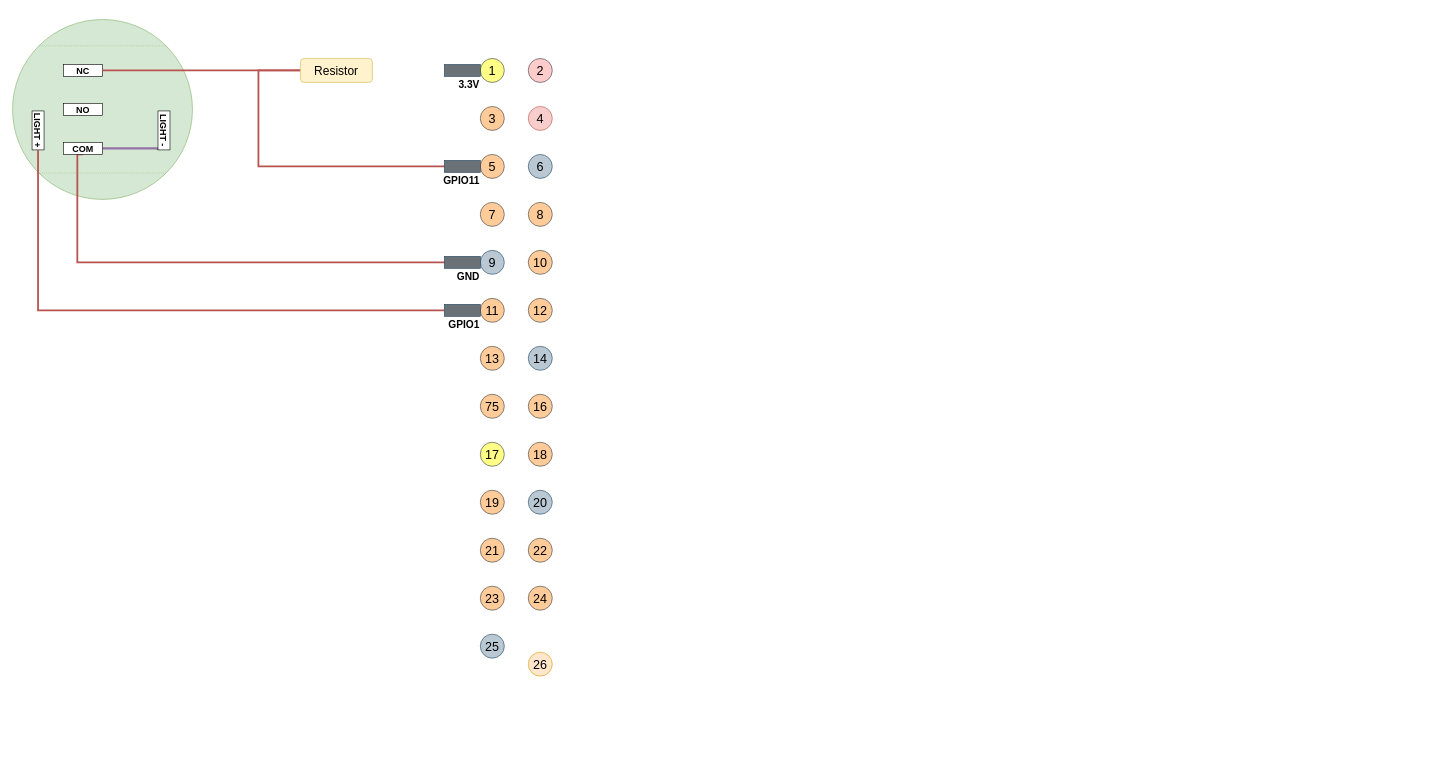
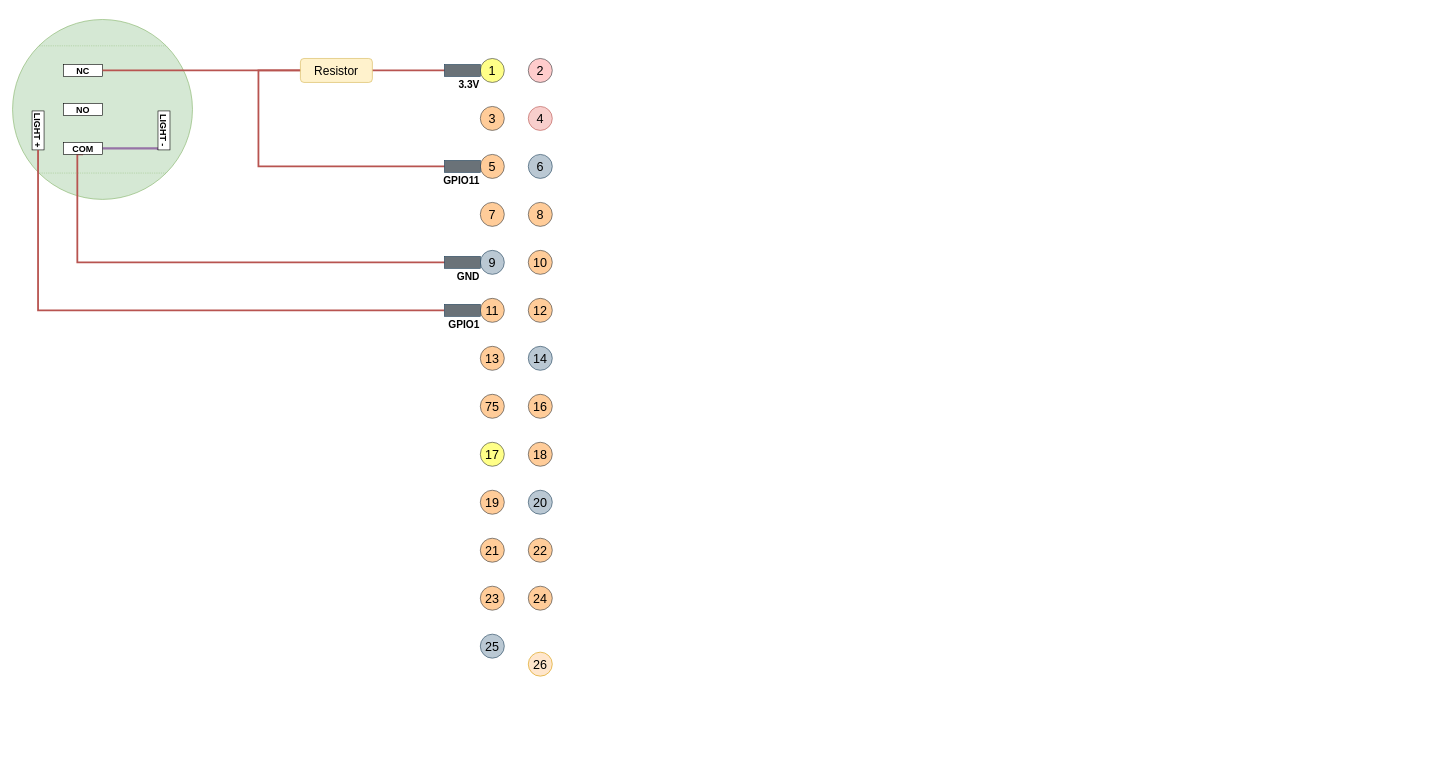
edge "Resistor" -- "1": added
